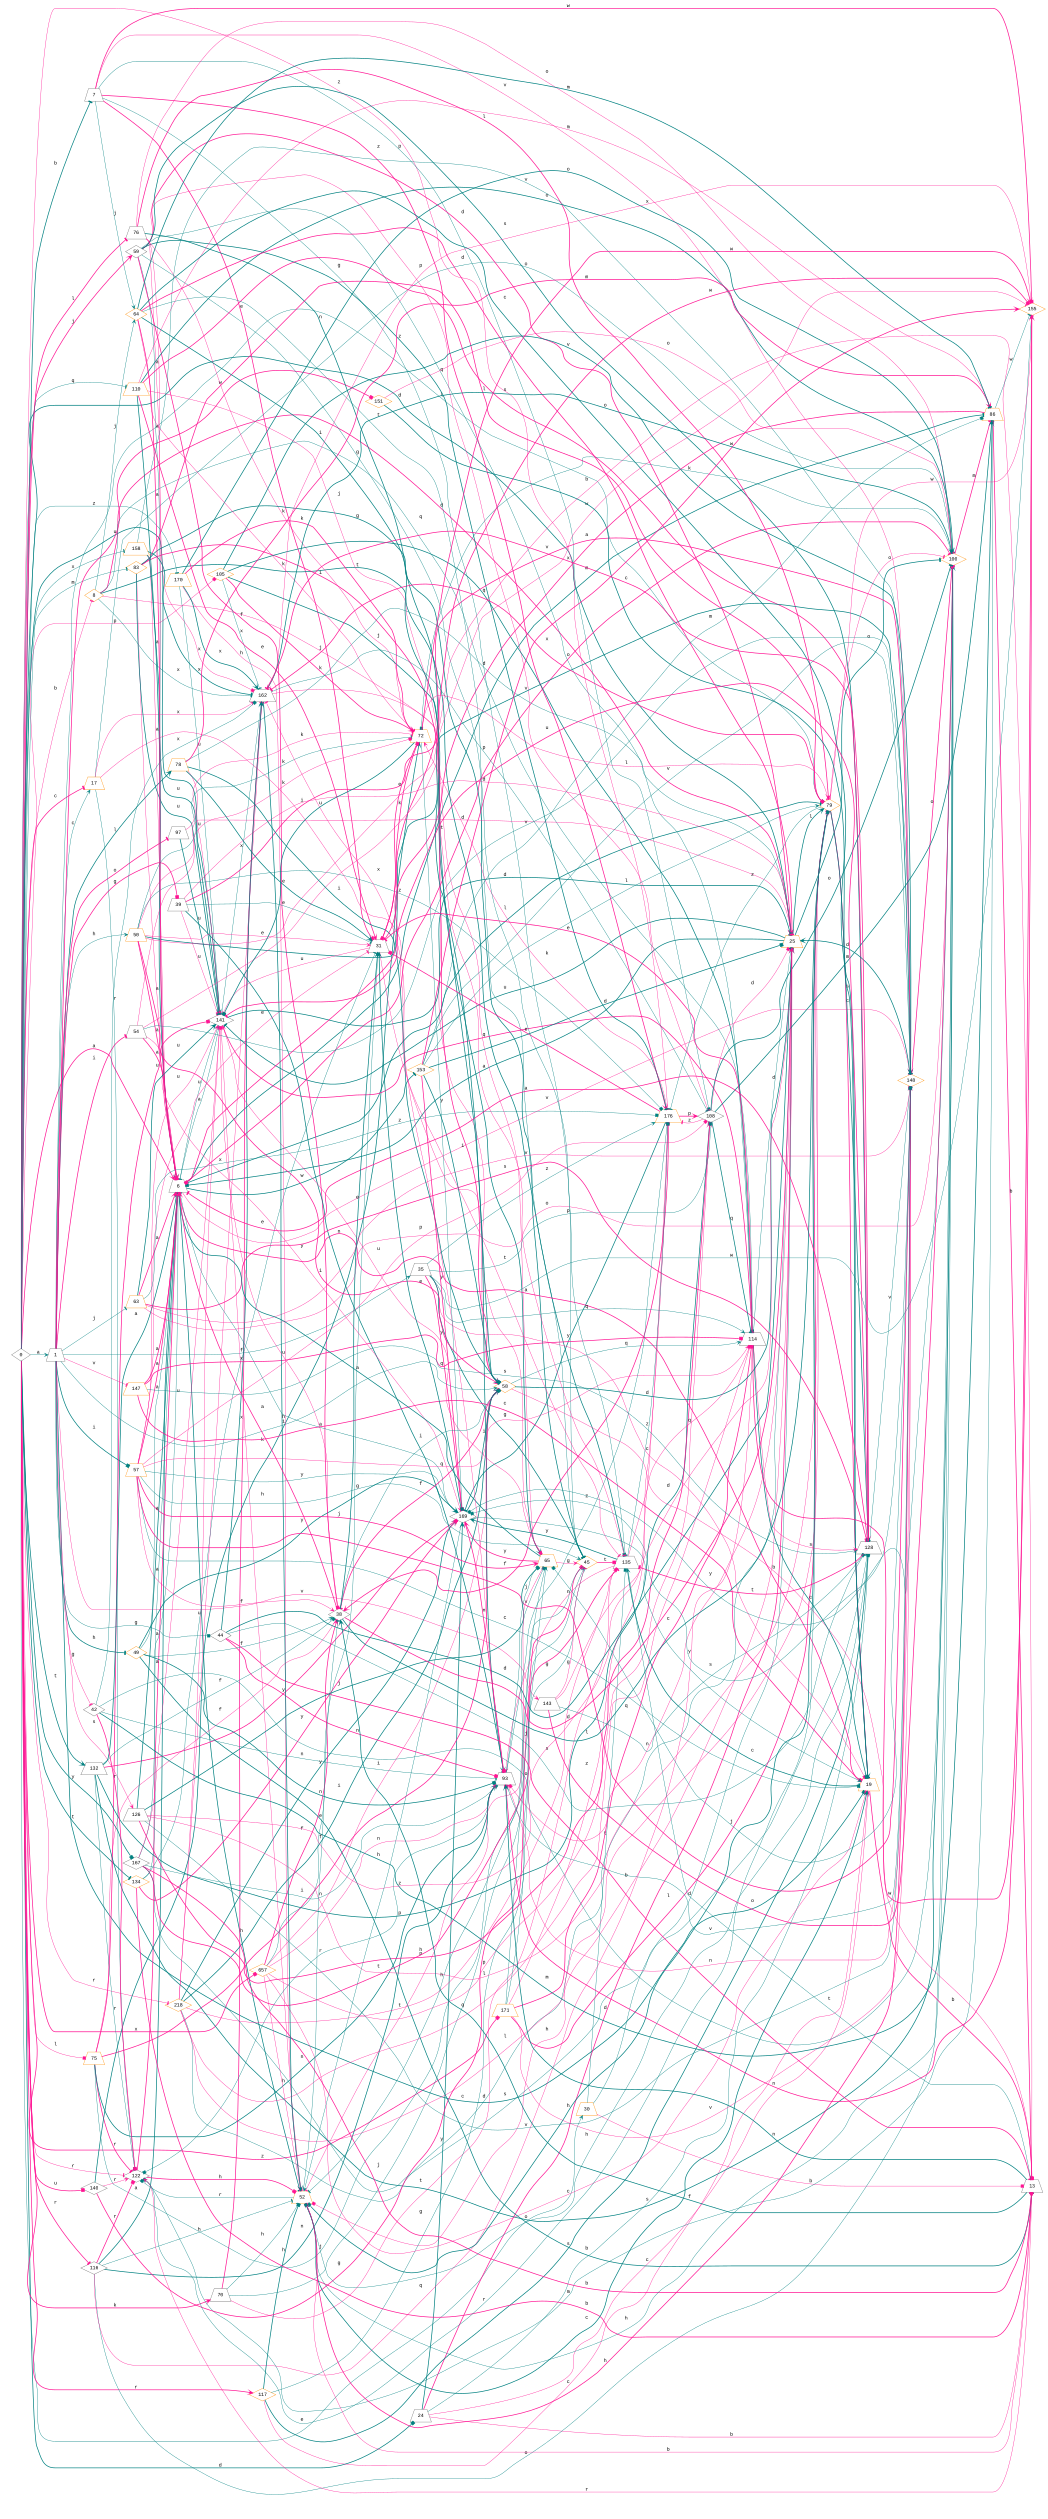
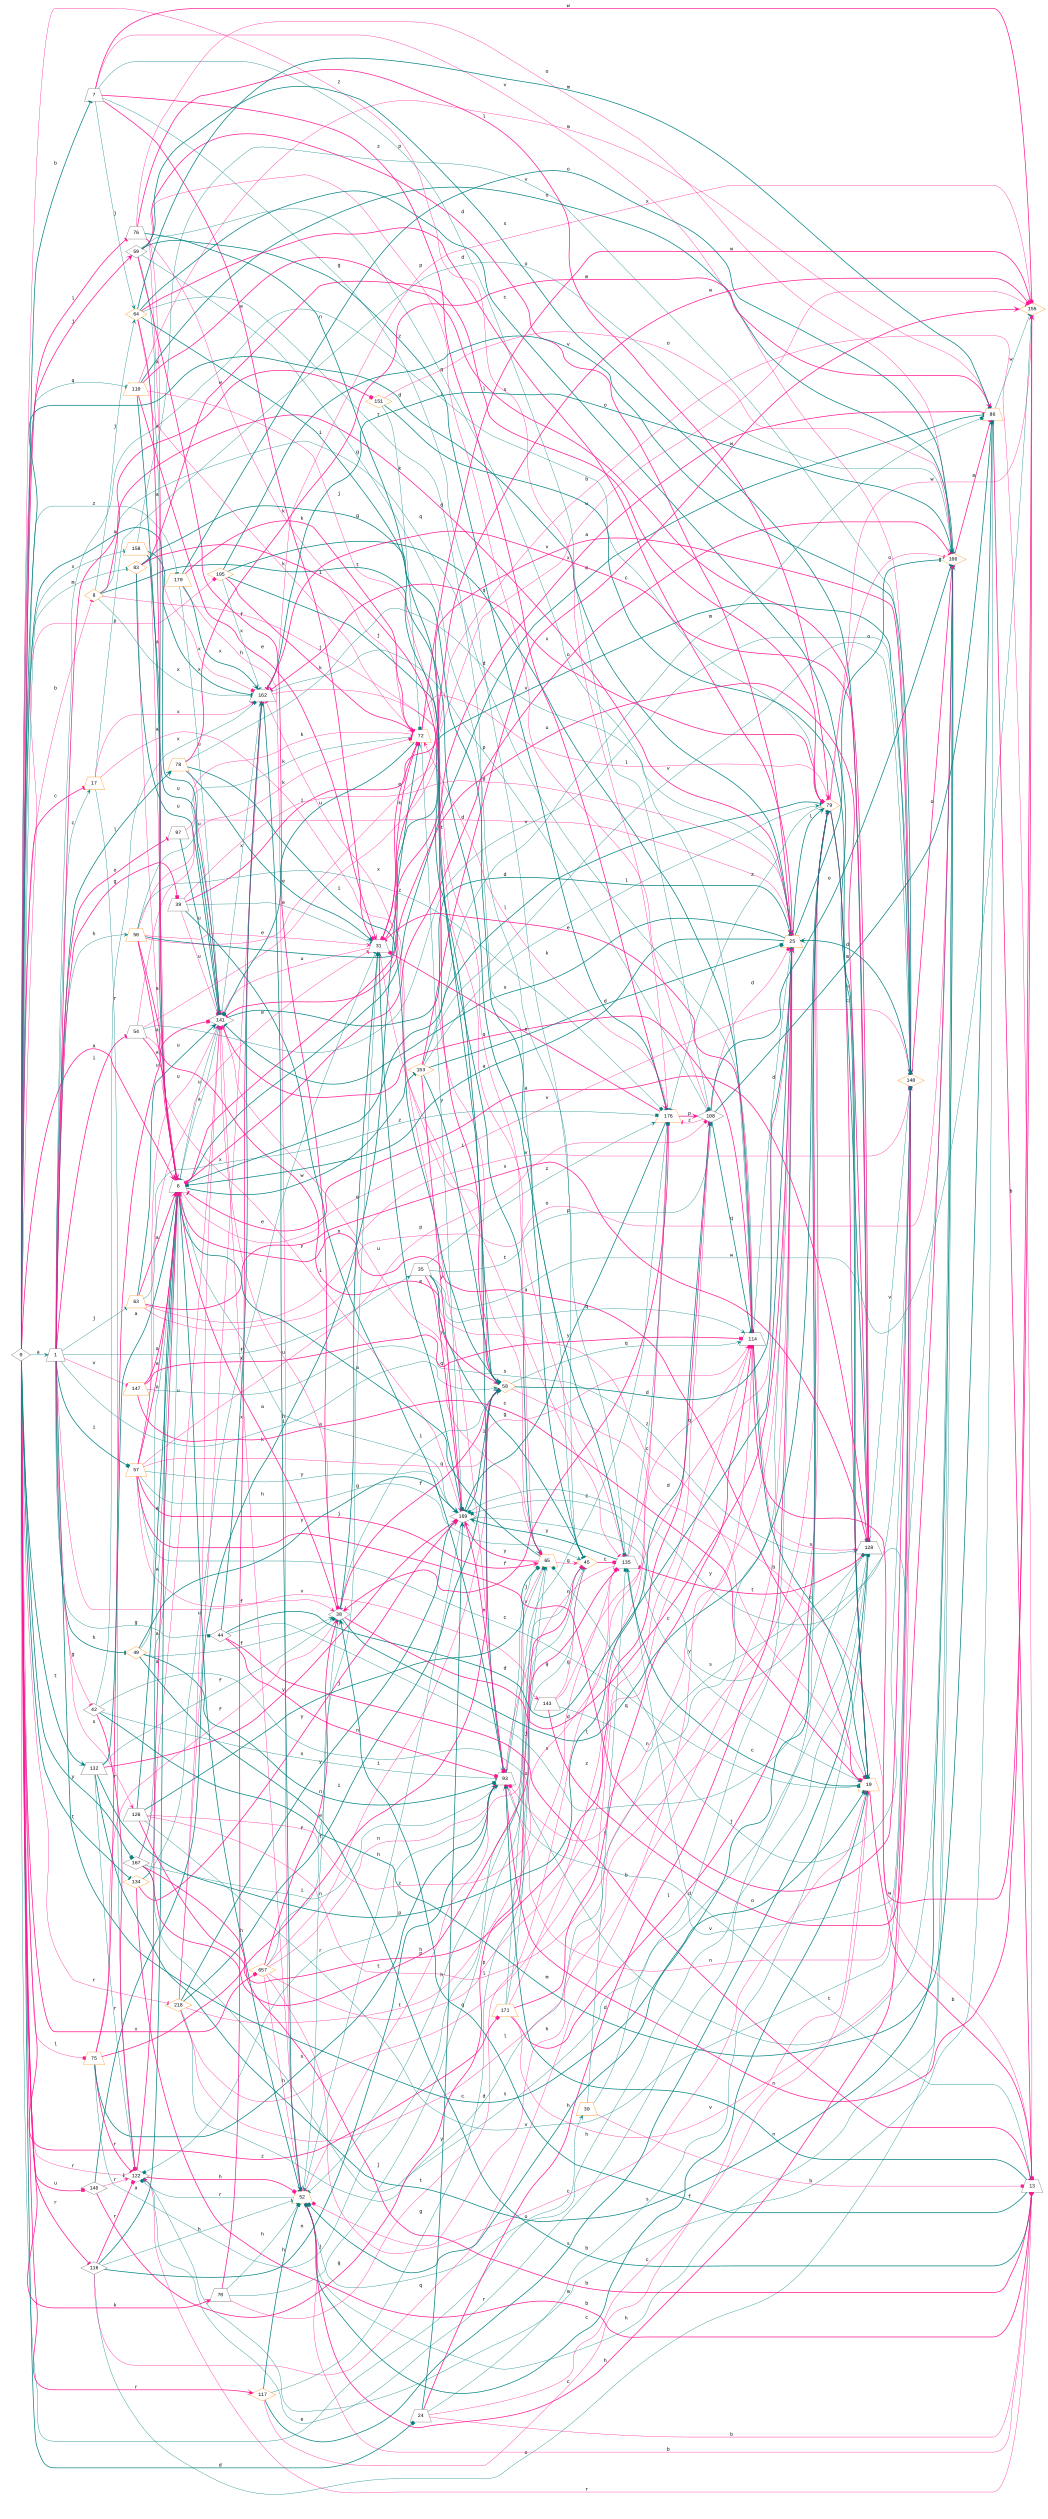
edge "100" -> "72": now "151" -> "72"
